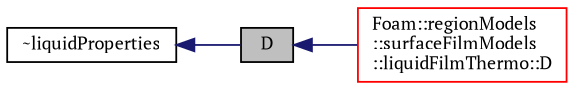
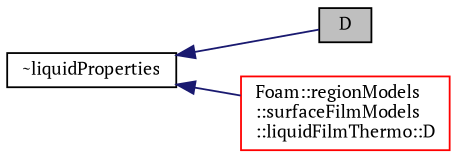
edge "Foam::regionModels ::surfaceFilmModels ::liquidFilmThermo::D" -> "D": now "Foam::regionModels ::surfaceFilmModels ::liquidFilmThermo::D" -> "~liquidProperties"
